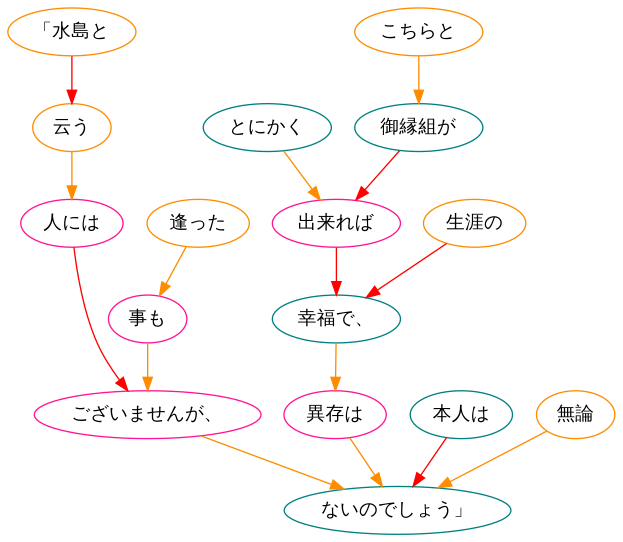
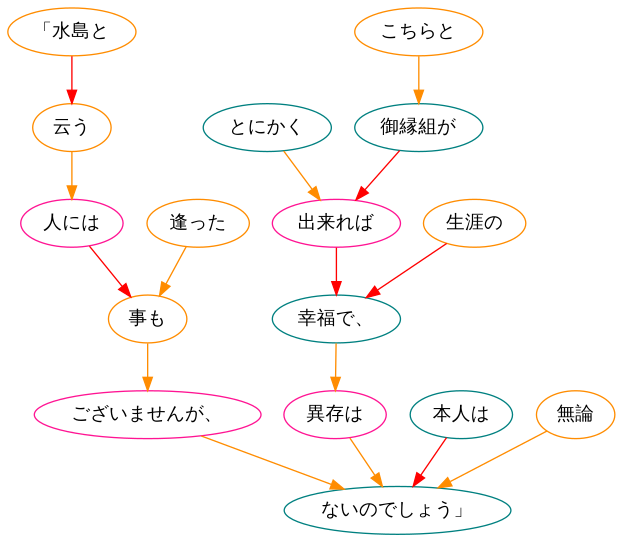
edge "人には" -> "ございませんが、": now "人には" -> "事も"
node "事も": color deeppink -> darkorange
